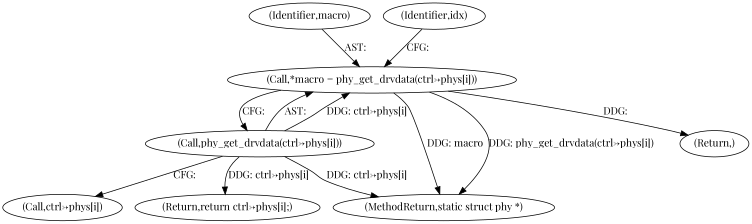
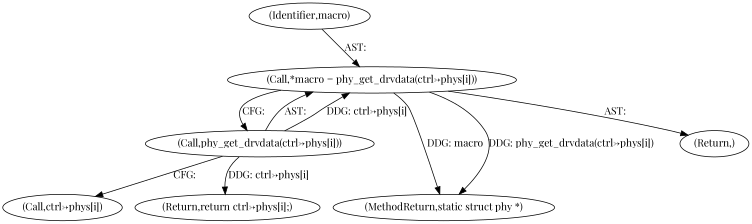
node "(Identifier,idx)": removed
edge "(Call,*macro = phy_get_drvdata(ctrl->phys[i]))" -> "(Return,)": label "DDG: " -> "AST: "
edge "(Call,phy_get_drvdata(ctrl->phys[i]))" -> "(MethodReturn,static struct phy *)": removed, label "DDG: ctrl->phys[i]"
